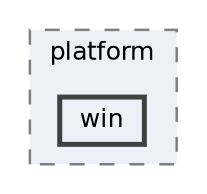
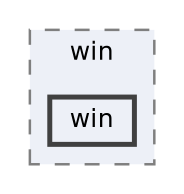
cluster "platform": label "platform" -> "win"
